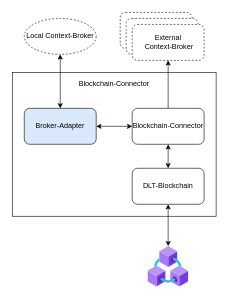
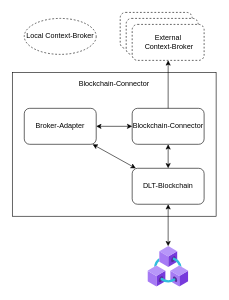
edge "Local Context-Broker" -- "Broker-Adapter": now "DLT-Blockchain" -- "Broker-Adapter"
node "Broker-Adapter": fillcolor #dae8fc -> #ffffff
